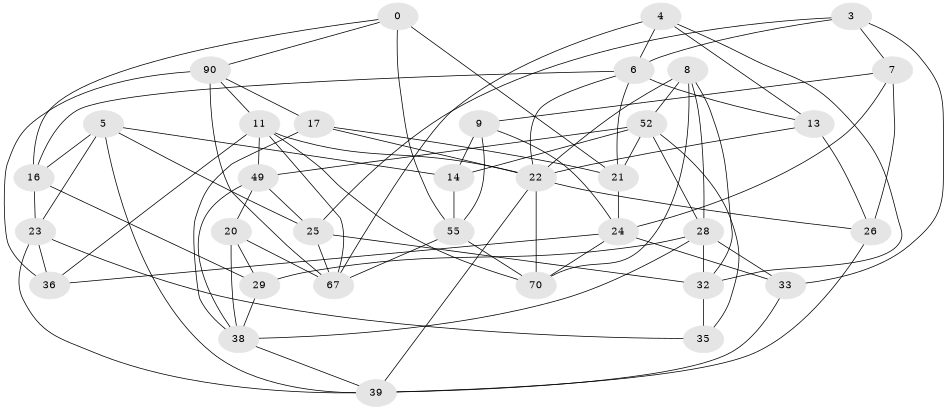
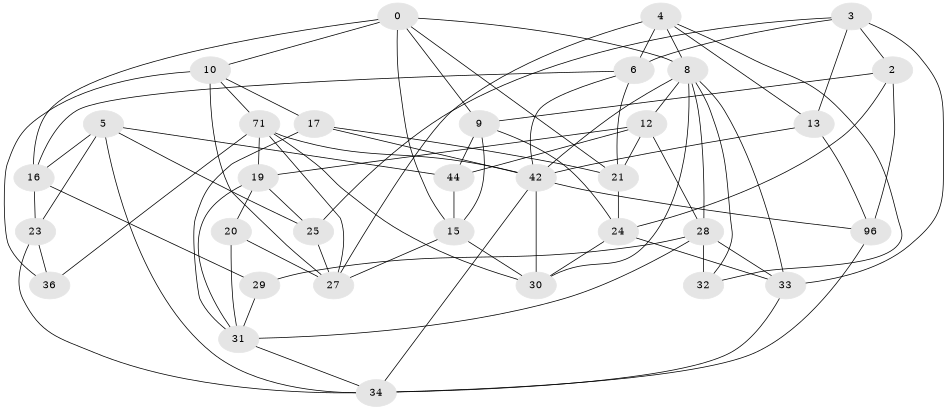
edge "0" -- "8": added
edge "4" -- "8": added
node "90": label "90" -> "10"
edge "0" -- "9": added
node "7": label "7" -> "2"
edge "6" -- "13": now "3" -- "13"
node "11": label "11" -> "71"
node "52": label "52" -> "12"
edge "8" -- "33": added
node "49": label "49" -> "19"
node "14": label "14" -> "44"
node "22": label "22" -> "42"
node "55": label "55" -> "15"
node "26": label "26" -> "96"
edge "20" -- "29": removed
edge "24" -- "36": removed
edge "25" -- "32": removed
node "67": label "67" -> "27"
node "70": label "70" -> "30"
node "38": label "38" -> "31"
node "35": removed
node "39": label "39" -> "34"
